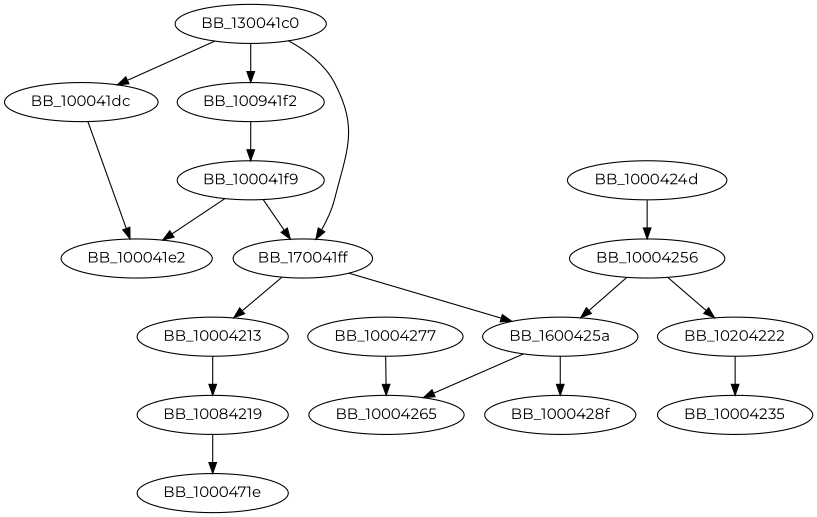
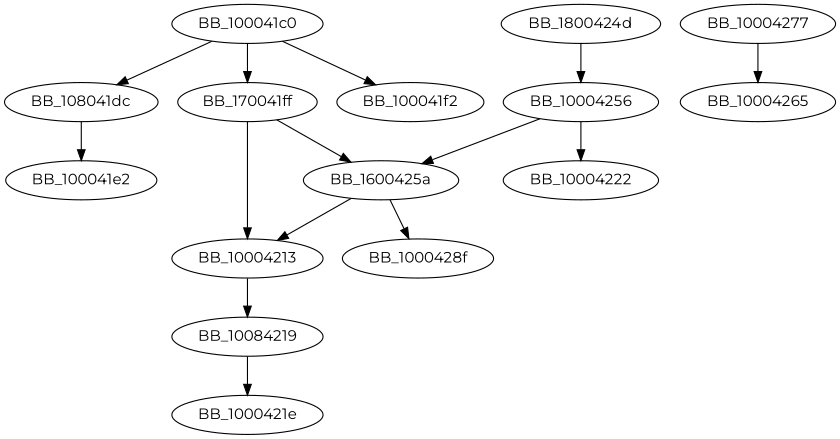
node "BB_130041c0": label "BB_130041c0" -> "BB_100041c0"
node "BB_100041dc": label "BB_100041dc" -> "BB_108041dc"
node "BB_100941f2": label "BB_100941f2" -> "BB_100041f2"
node "BB_100041f9": removed
node "BB_1000424d": label "BB_1000424d" -> "BB_1800424d"
node "BB_10204222": label "BB_10204222" -> "BB_10004222"
edge "BB_1600425a" -> "BB_10004265": now "BB_1600425a" -> "BB_10004213"
node "BB_10004235": removed
node "BB_1000471e": label "BB_1000471e" -> "BB_1000421e"
